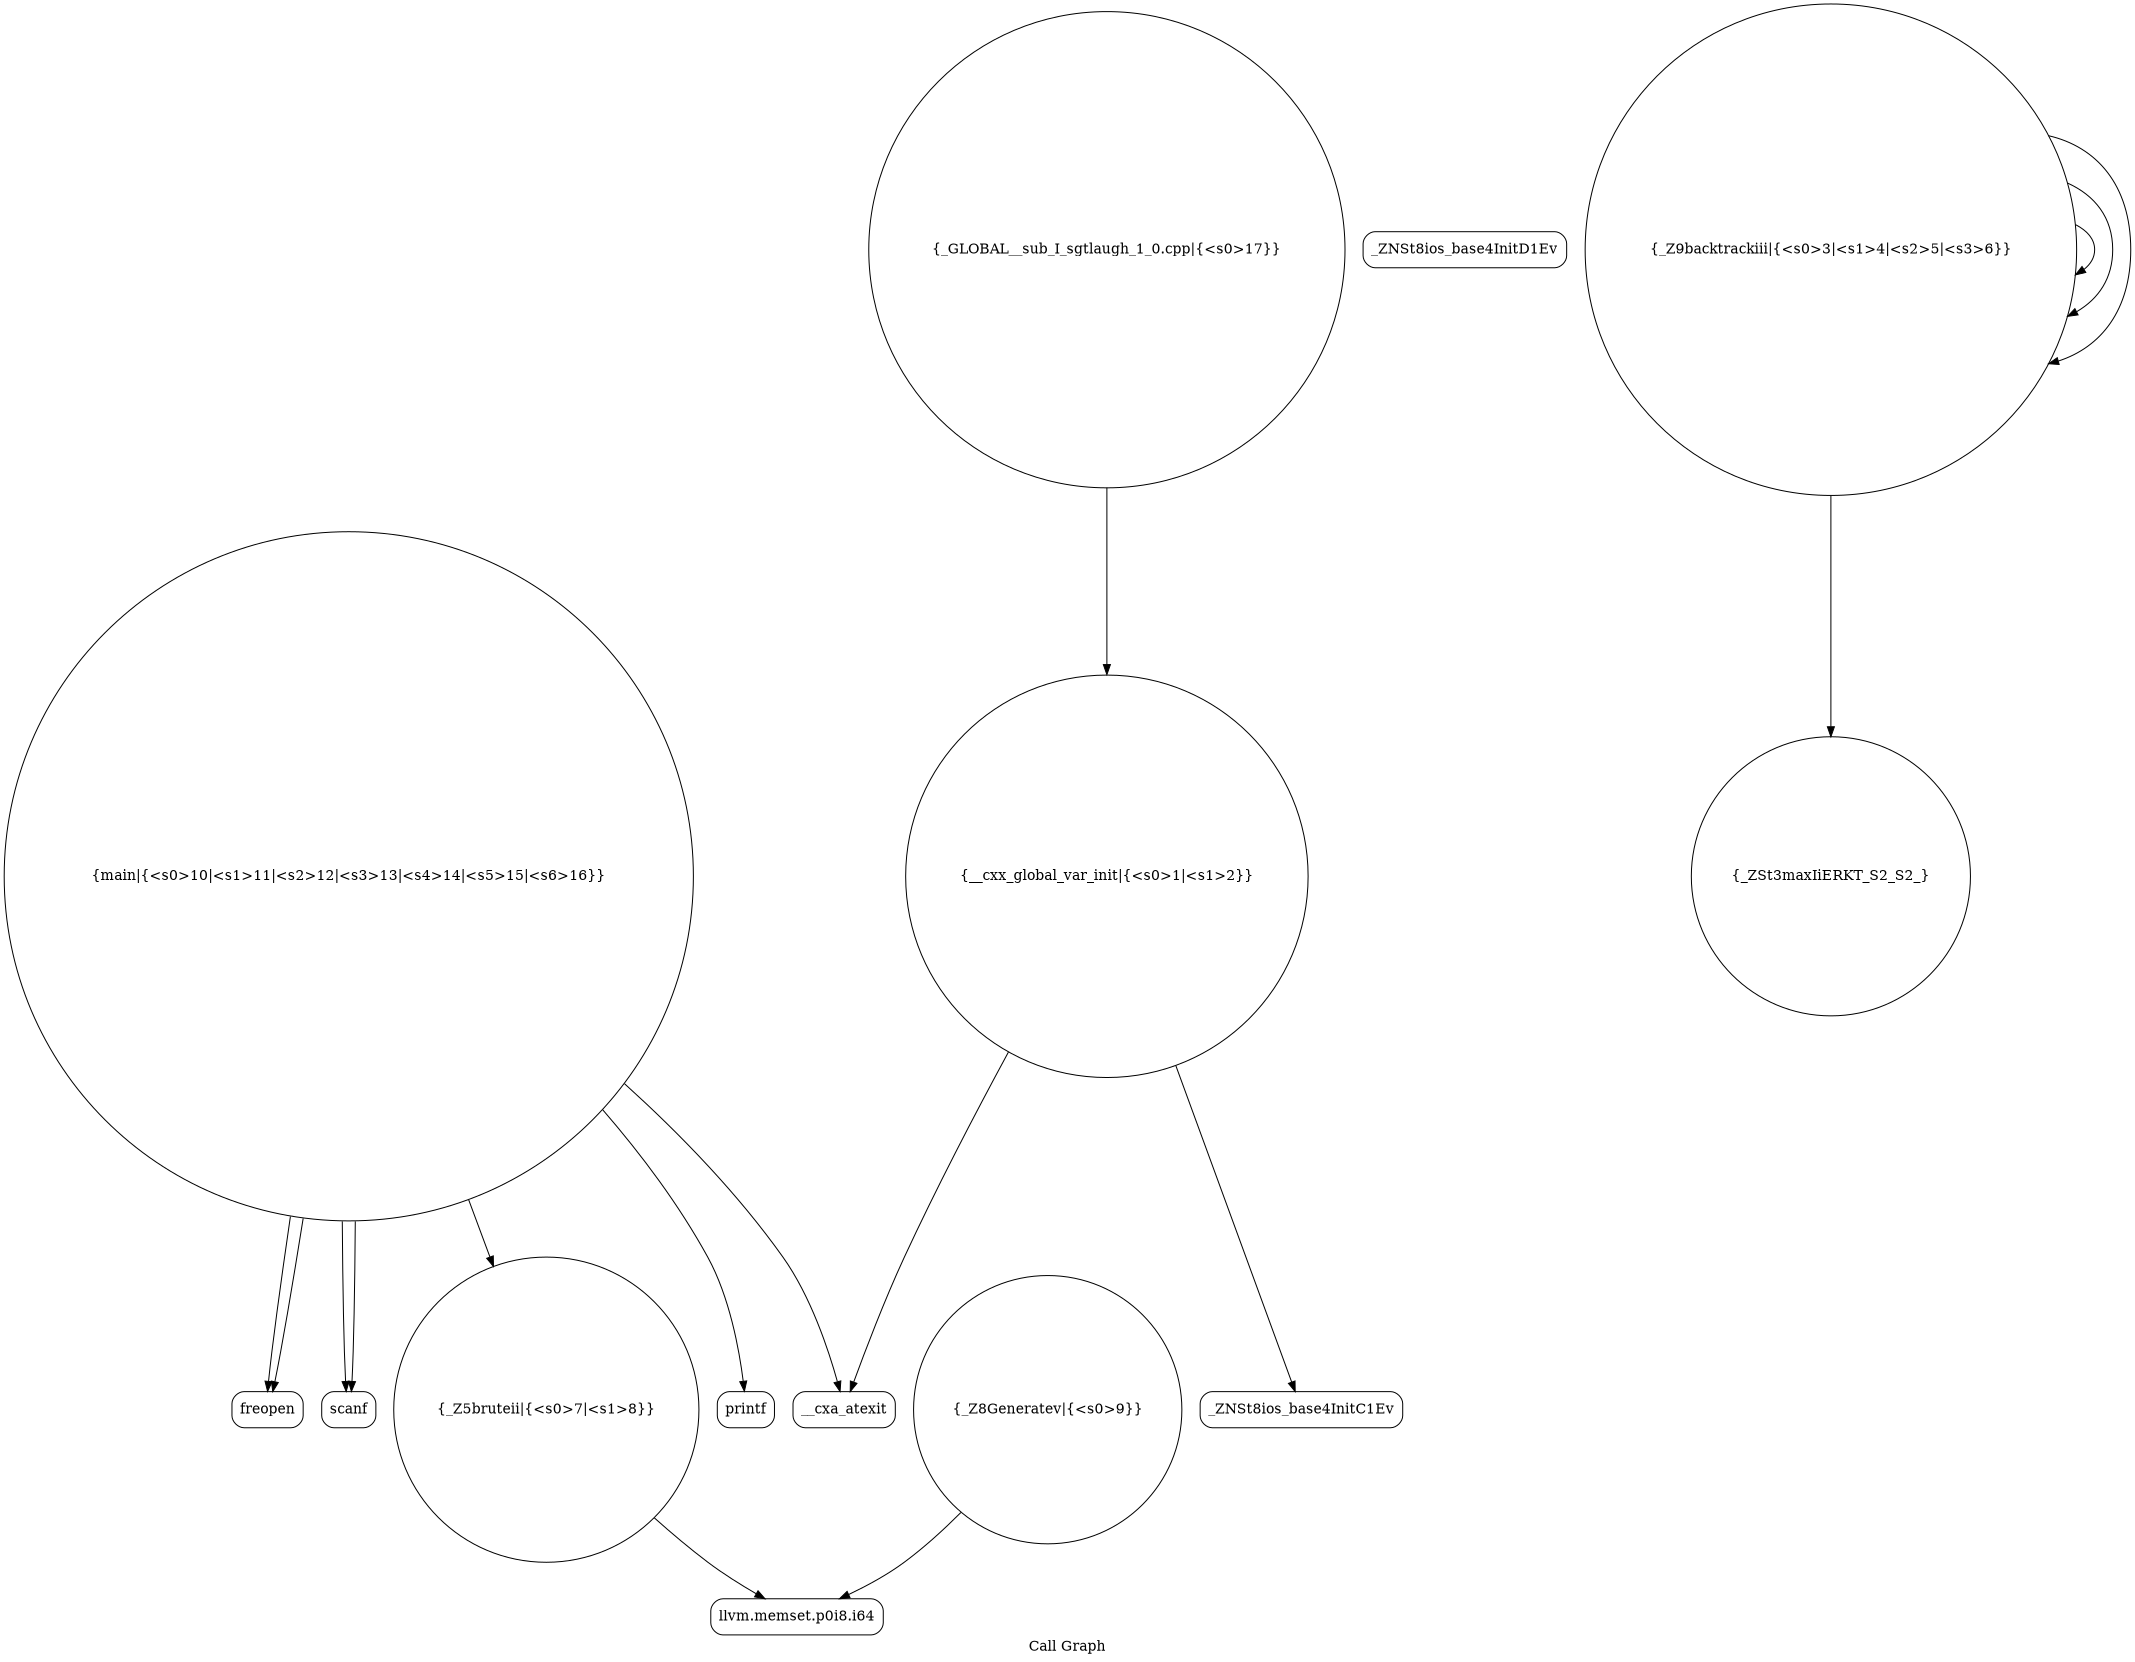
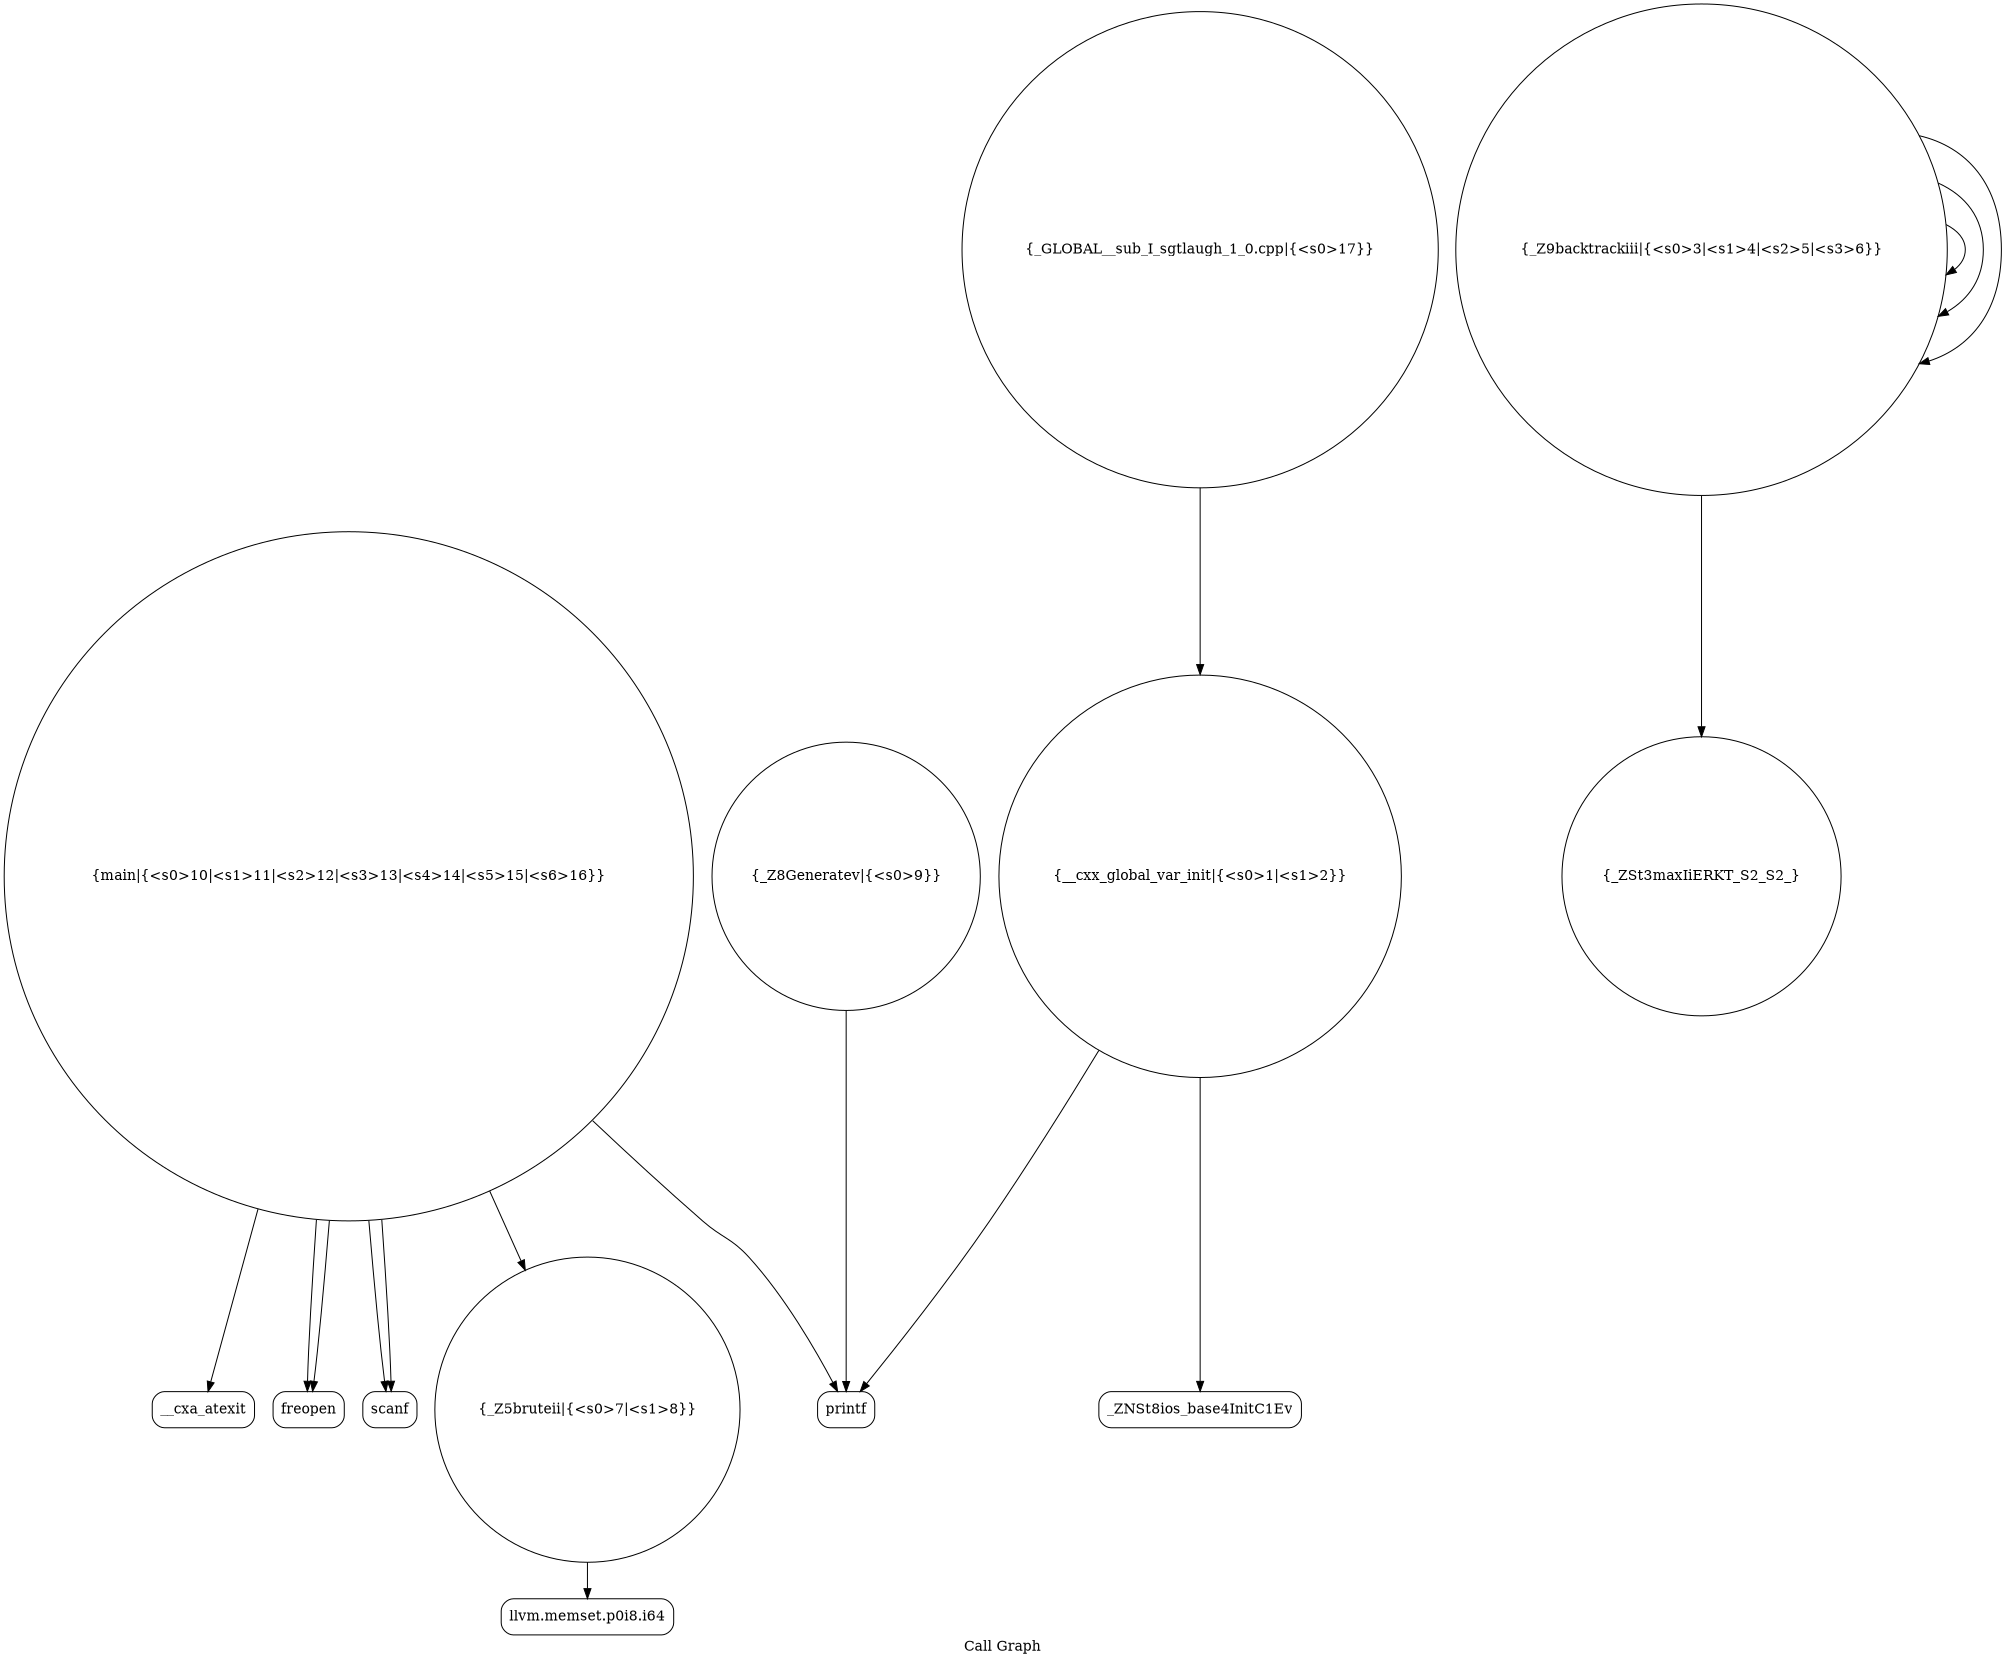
node "_ZNSt8ios_base4InitD1Ev": removed
edge "{__cxx_global_var_init|{<s0>1|<s1>2}}" -> "__cxa_atexit": now "{__cxx_global_var_init|{<s0>1|<s1>2}}" -> "printf"
edge "{_Z8Generatev|{<s0>9}}" -> "llvm.memset.p0i8.i64": now "{_Z8Generatev|{<s0>9}}" -> "printf"
